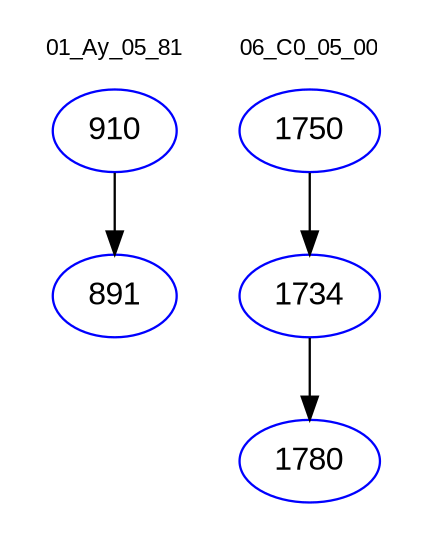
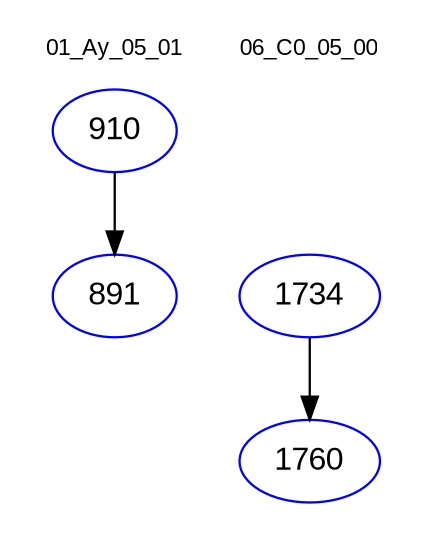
cluster "01_Ay_05_81": label "01_Ay_05_81" -> "01_Ay_05_01"
node "1750": removed
node "1780": label "1780" -> "1760"
